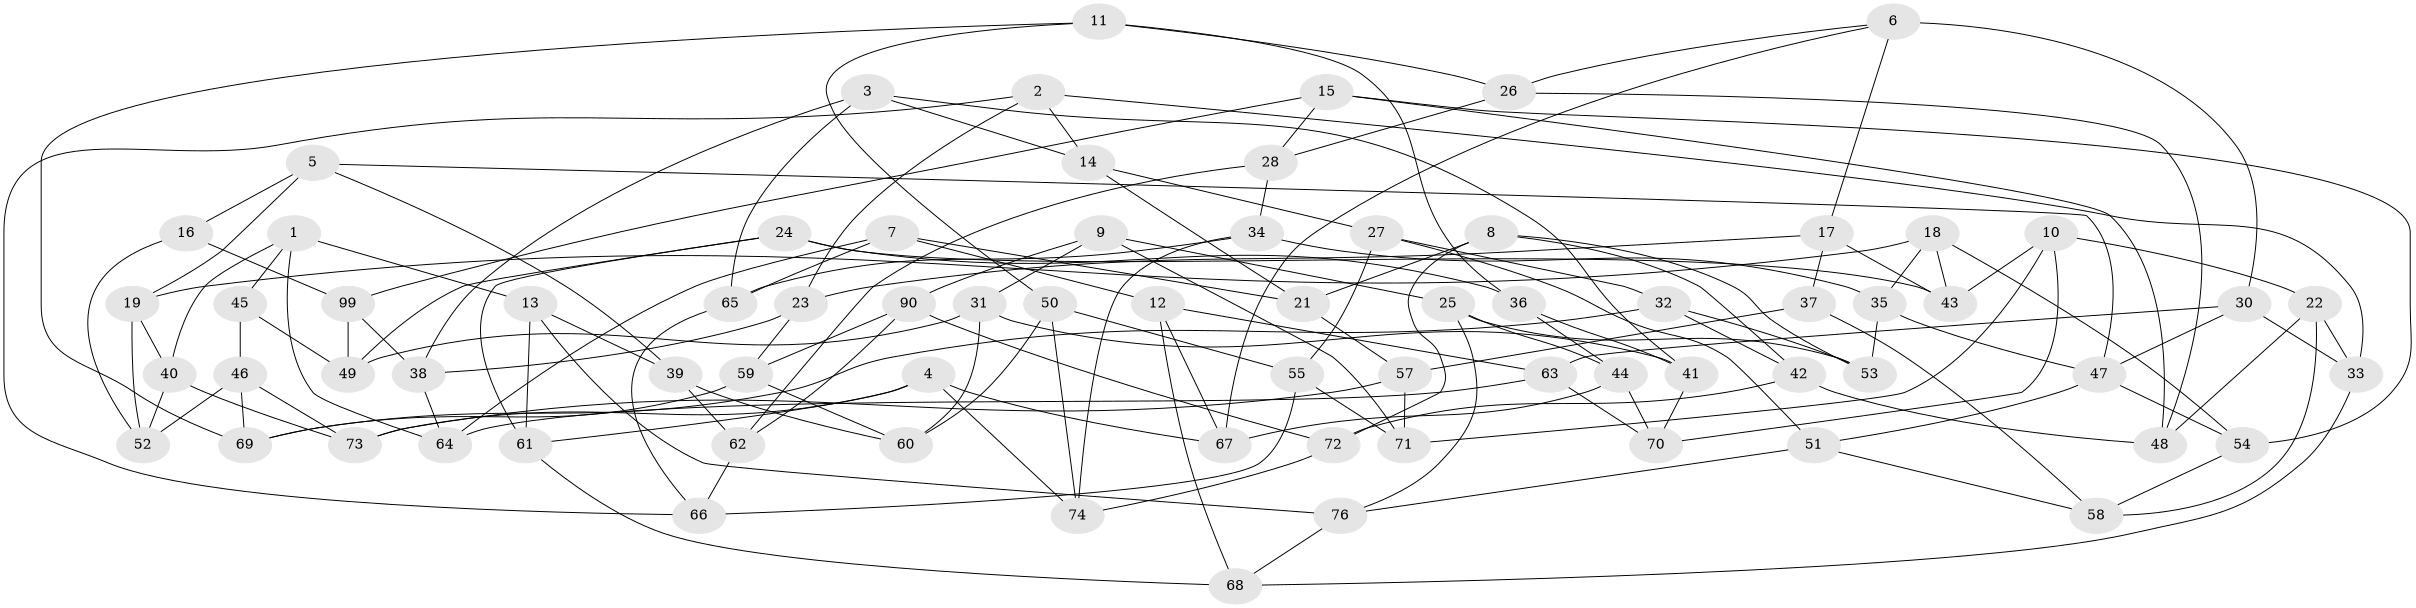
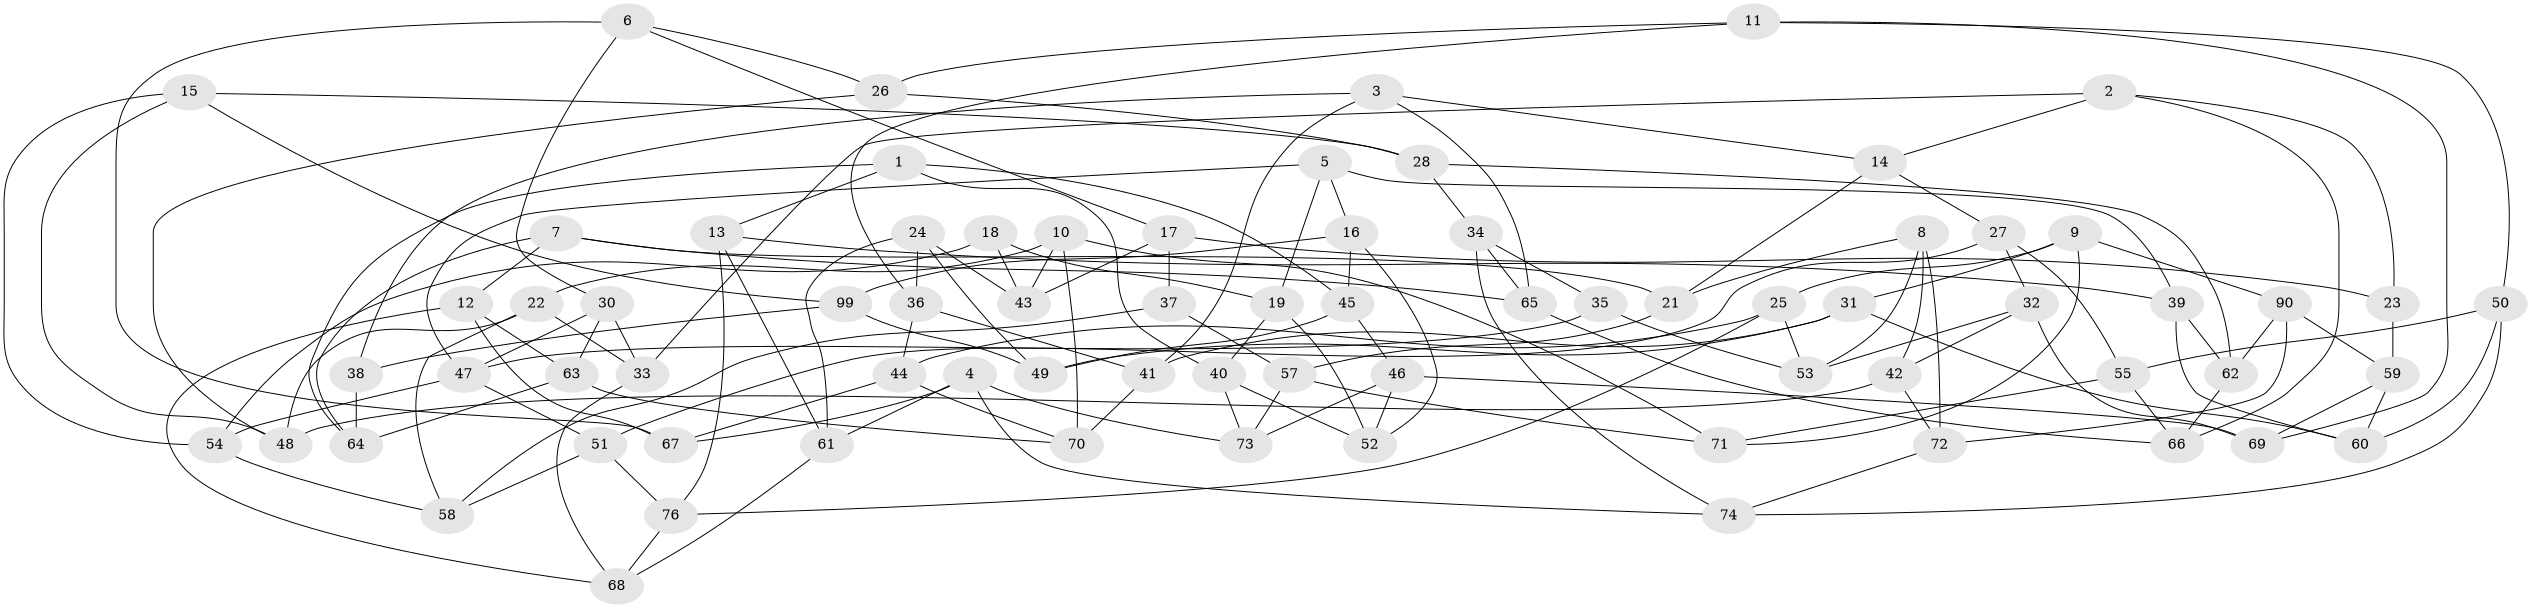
edge "16" -- "45": added
edge "18" -- "35": removed
edge "23" -- "38": removed
